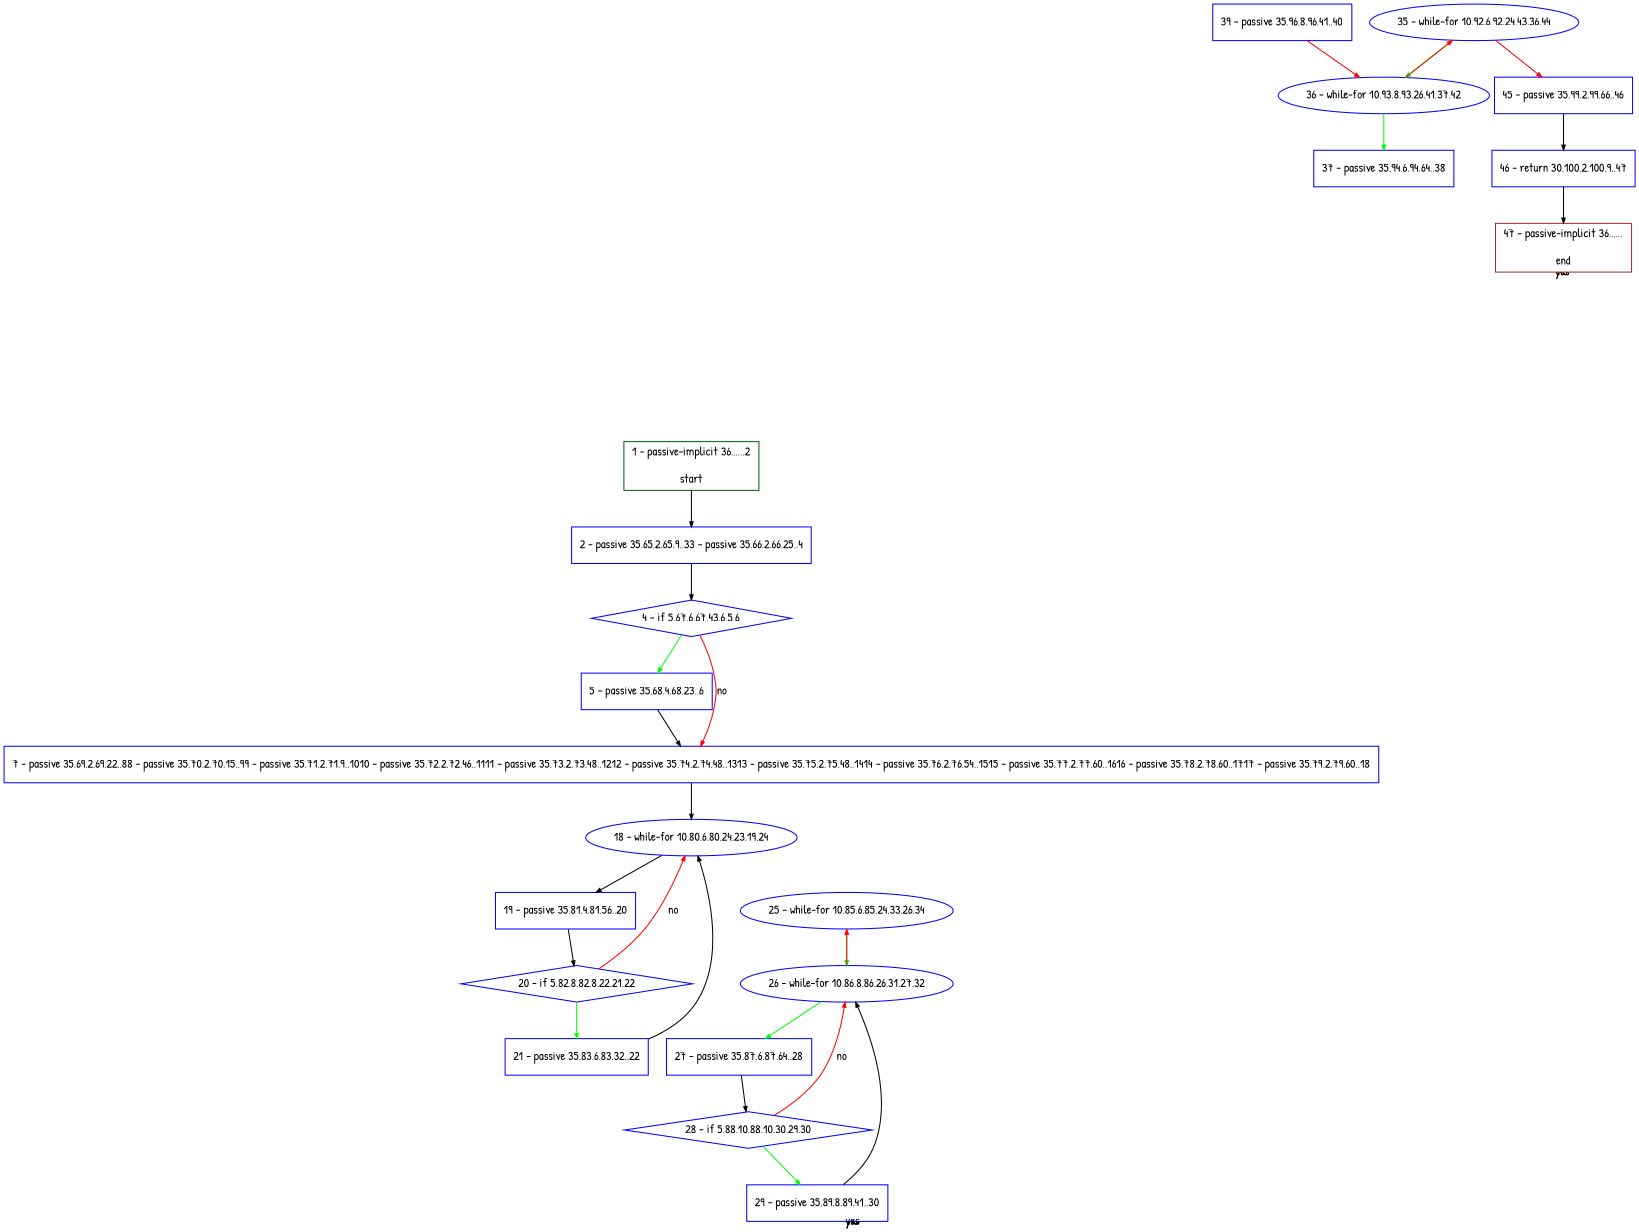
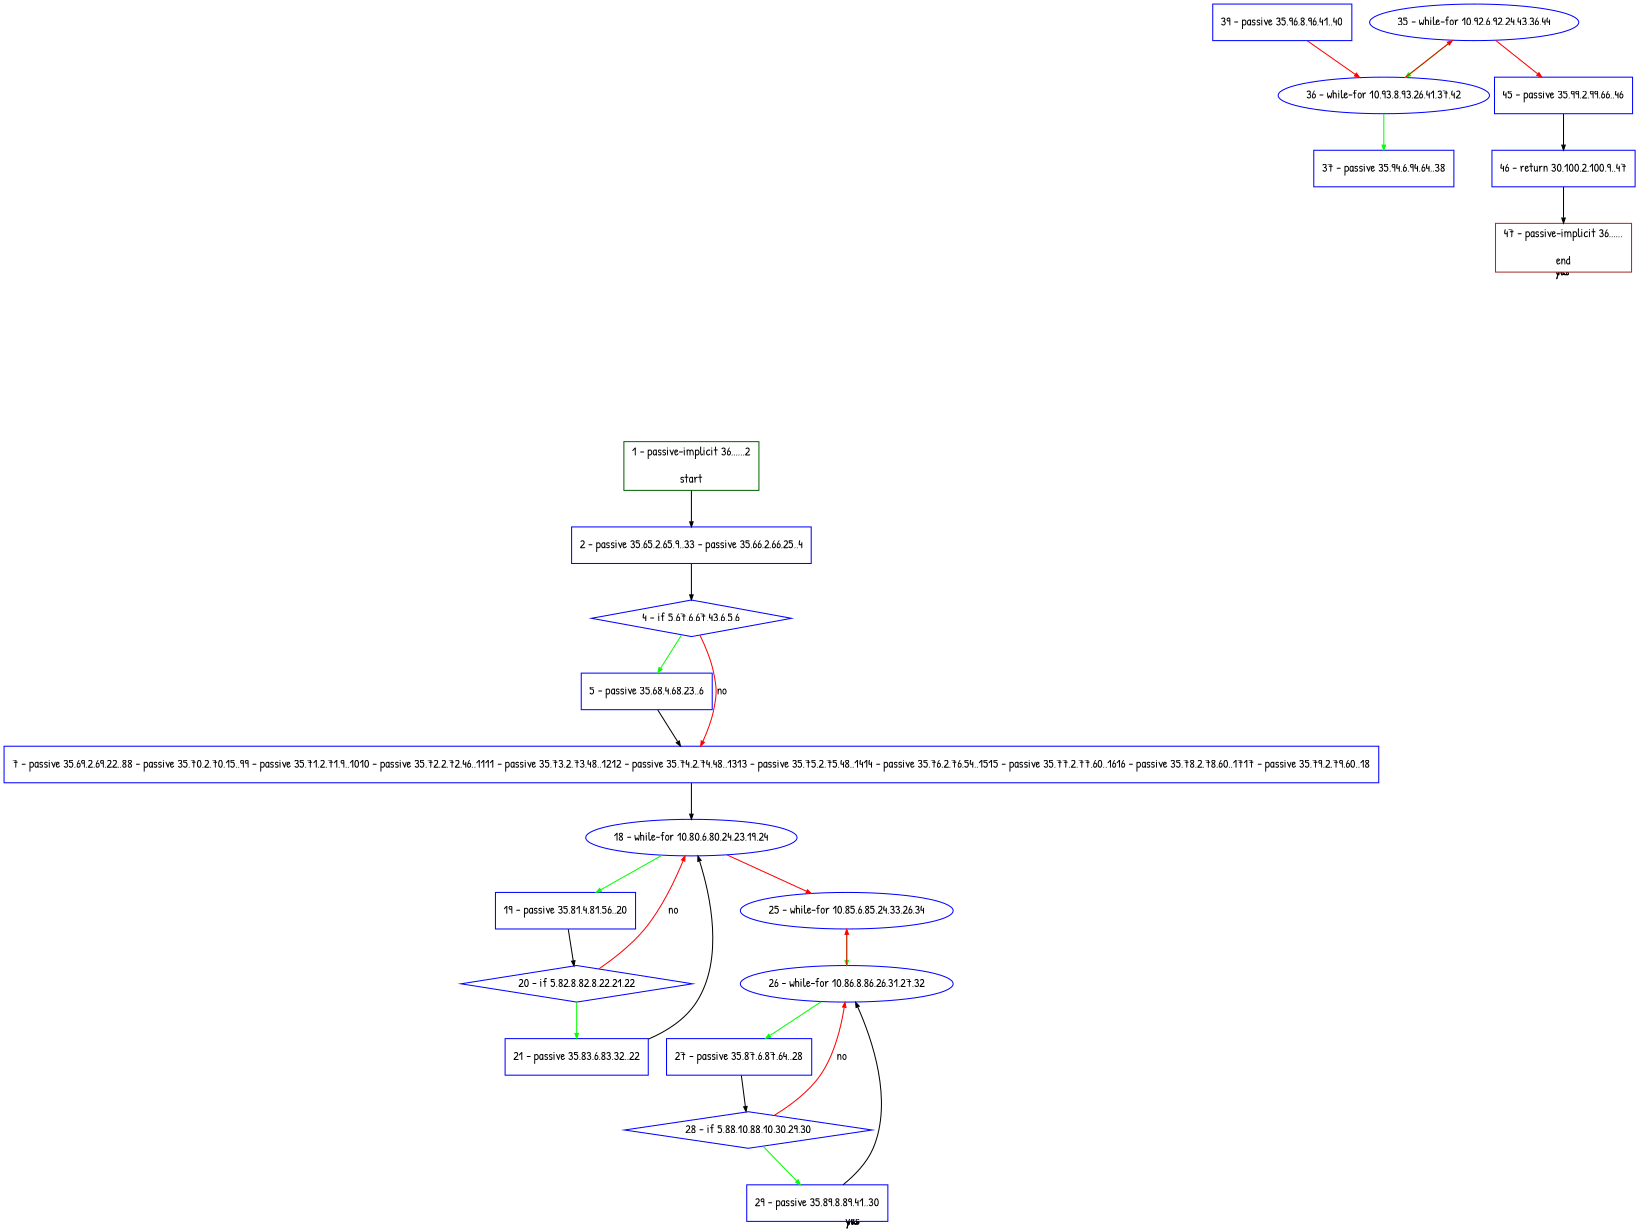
edge "18 - while-for 10,80,6,80,24,23,19,24" -> "19 - passive 35,81,4,81,56,,20": color #000000 -> #00ff00
edge "18 - while-for 10,80,6,80,24,23,19,24" -> "25 - while-for 10,85,6,85,24,33,26,34": added
